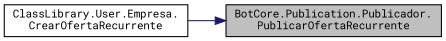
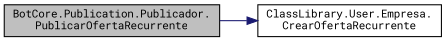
edge "ClassLibrary.User.Empresa. CrearOfertaRecurrente" -> "BotCore.Publication.Publicador. PublicarOfertaRecurrente": reversed
